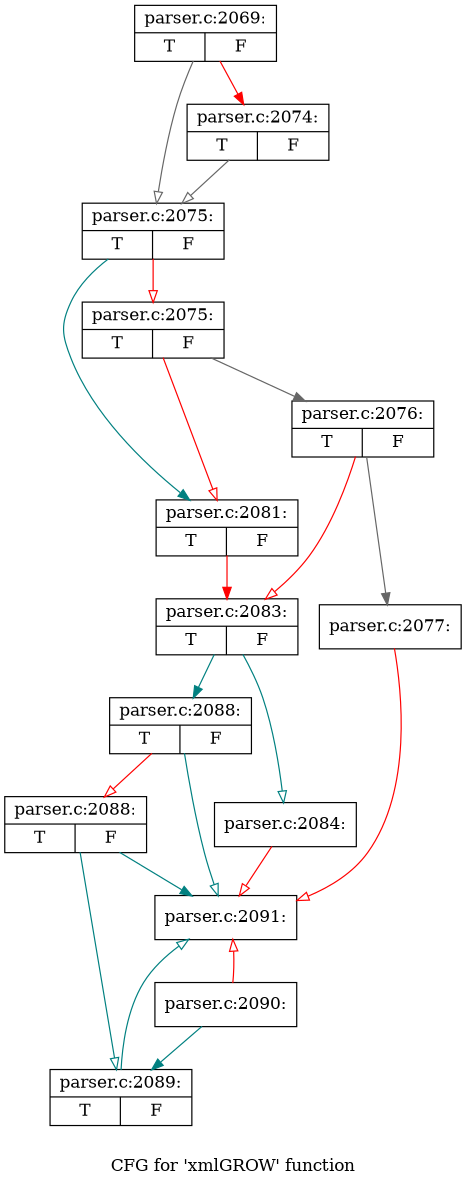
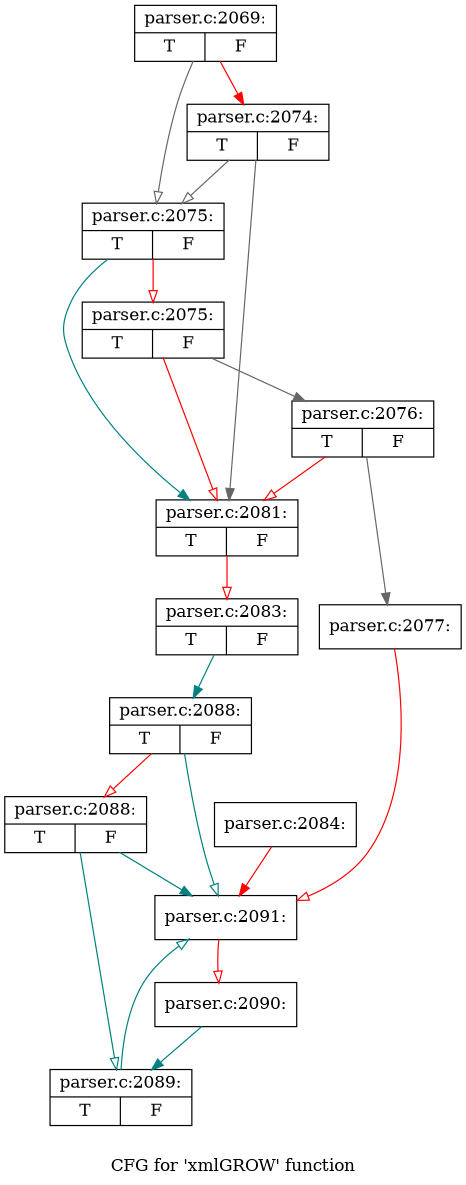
edge "parser.c:2074:" -> "parser.c:2081:": added
edge "parser.c:2076:" -> "parser.c:2083:": now "parser.c:2076:" -> "parser.c:2081:"
edge "parser.c:2081:" -> "parser.c:2083:": arrowhead normal -> onormal
edge "parser.c:2083:" -> "parser.c:2084:": removed
edge "parser.c:2084:" -> "parser.c:2091:": arrowhead onormal -> normal
edge "parser.c:2090:" -> "parser.c:2091:": reversed
